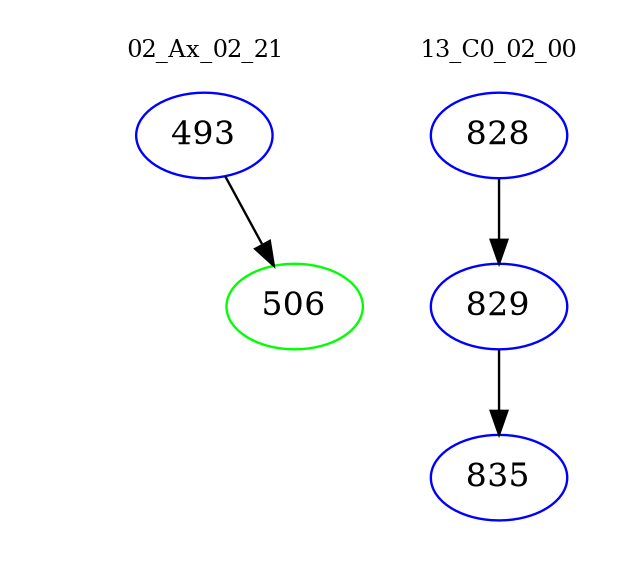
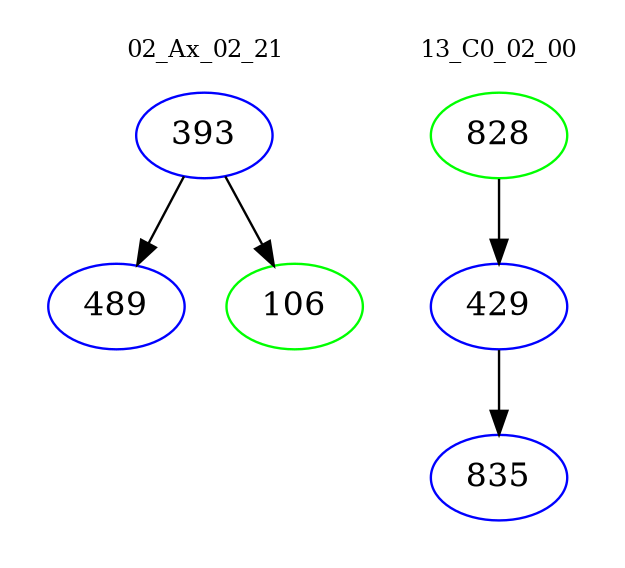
node "493": label "493" -> "393"
node "828": color blue -> green
node "489": added
node "506": label "506" -> "106"
node "829": label "829" -> "429"
